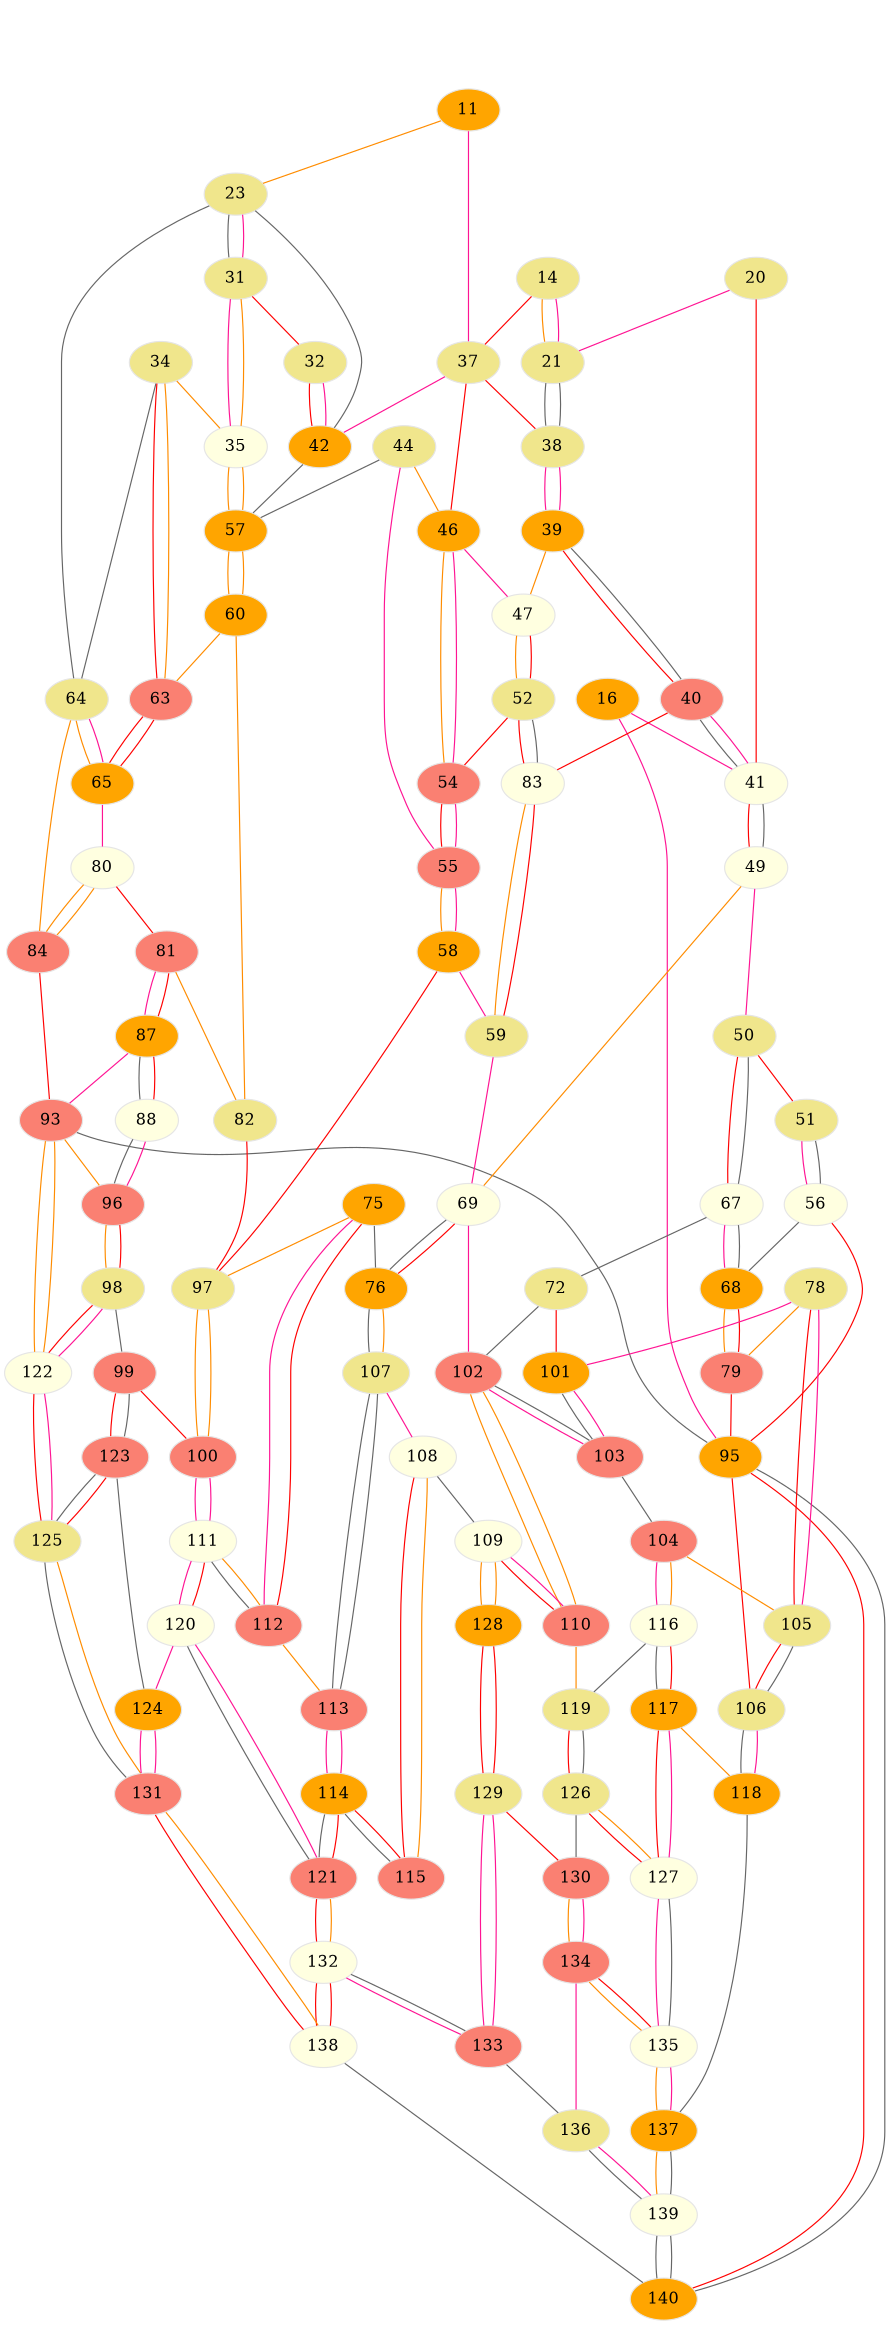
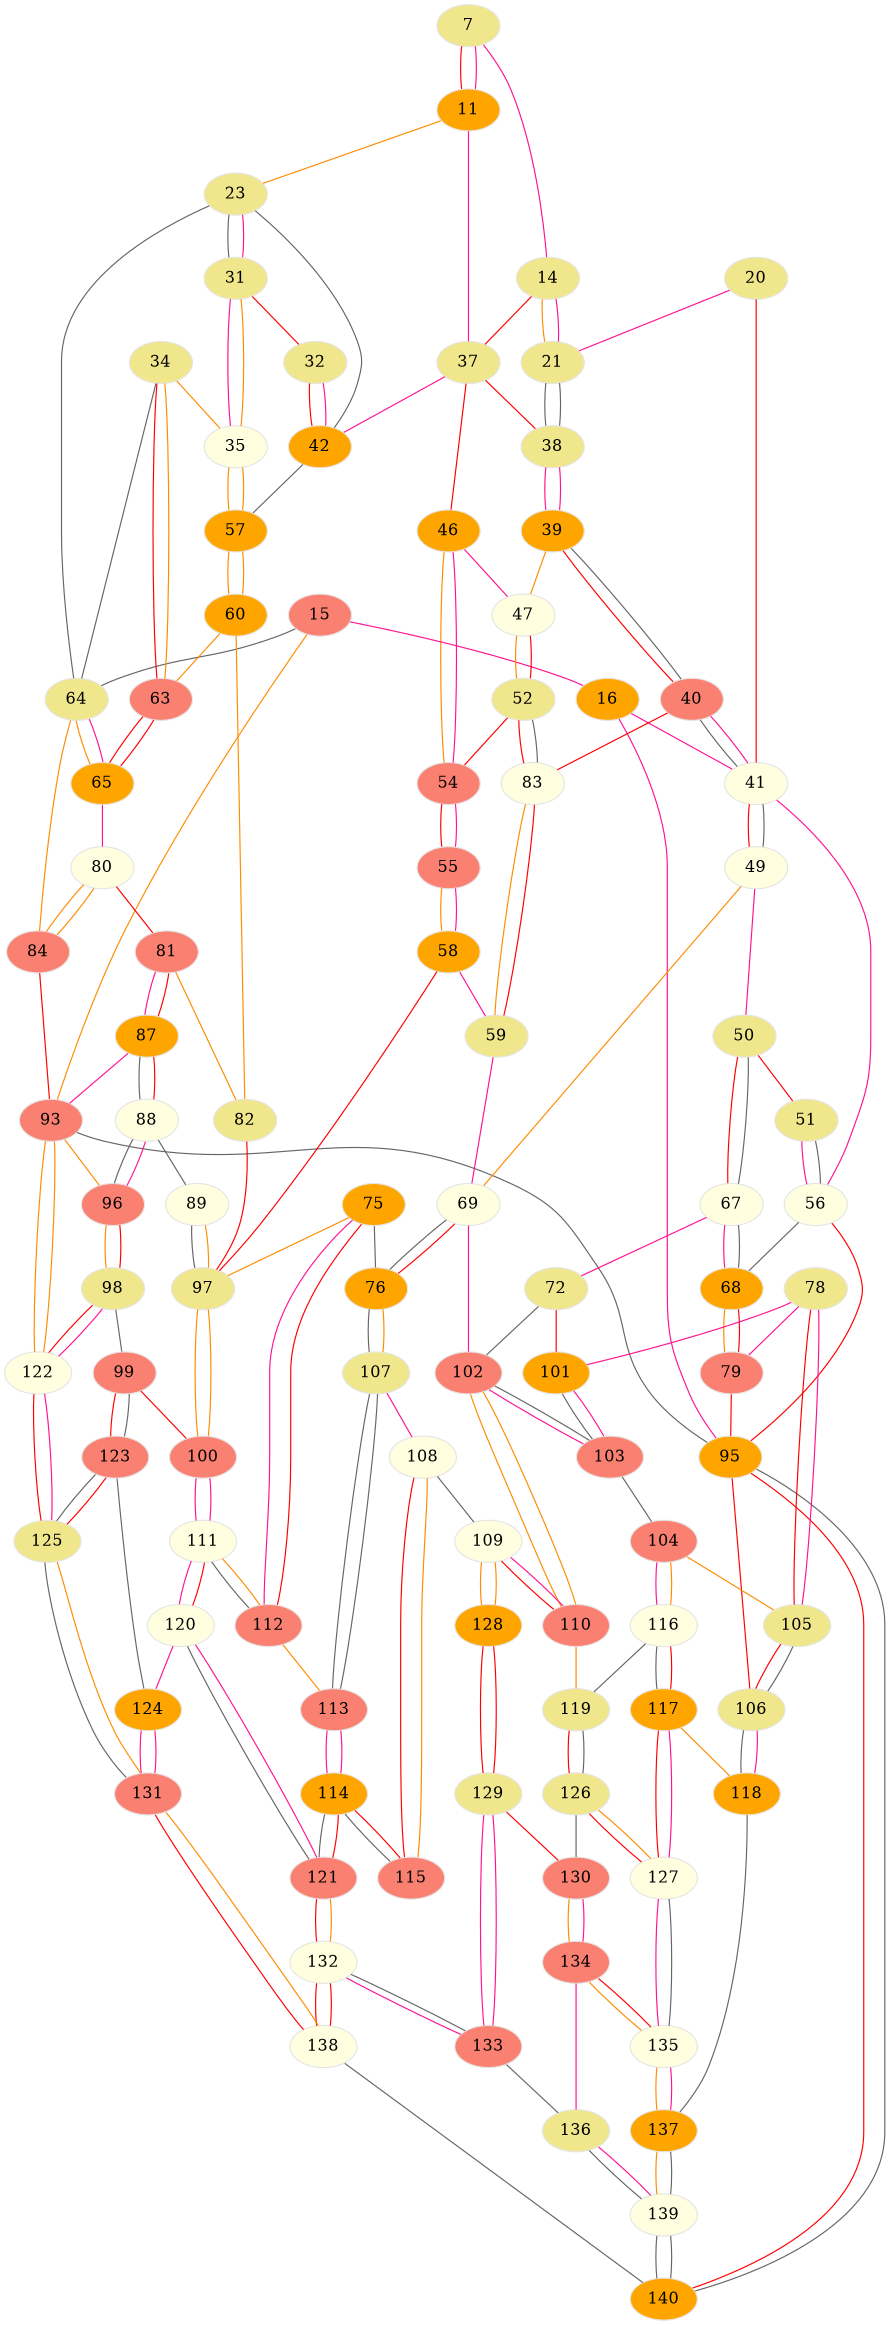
node "7": added
node "44": removed
node "15": added
edge "41" -- "56": added
node "89": added
edge "67" -- "72": color gray40 -> deeppink
edge "78" -- "79": color darkorange -> deeppink
